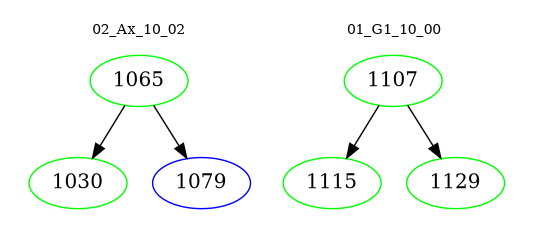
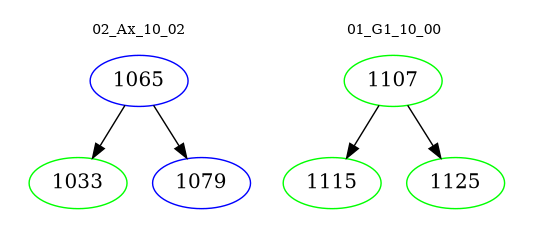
node "1065": color green -> blue
node "1030": label "1030" -> "1033"
node "1129": label "1129" -> "1125"
